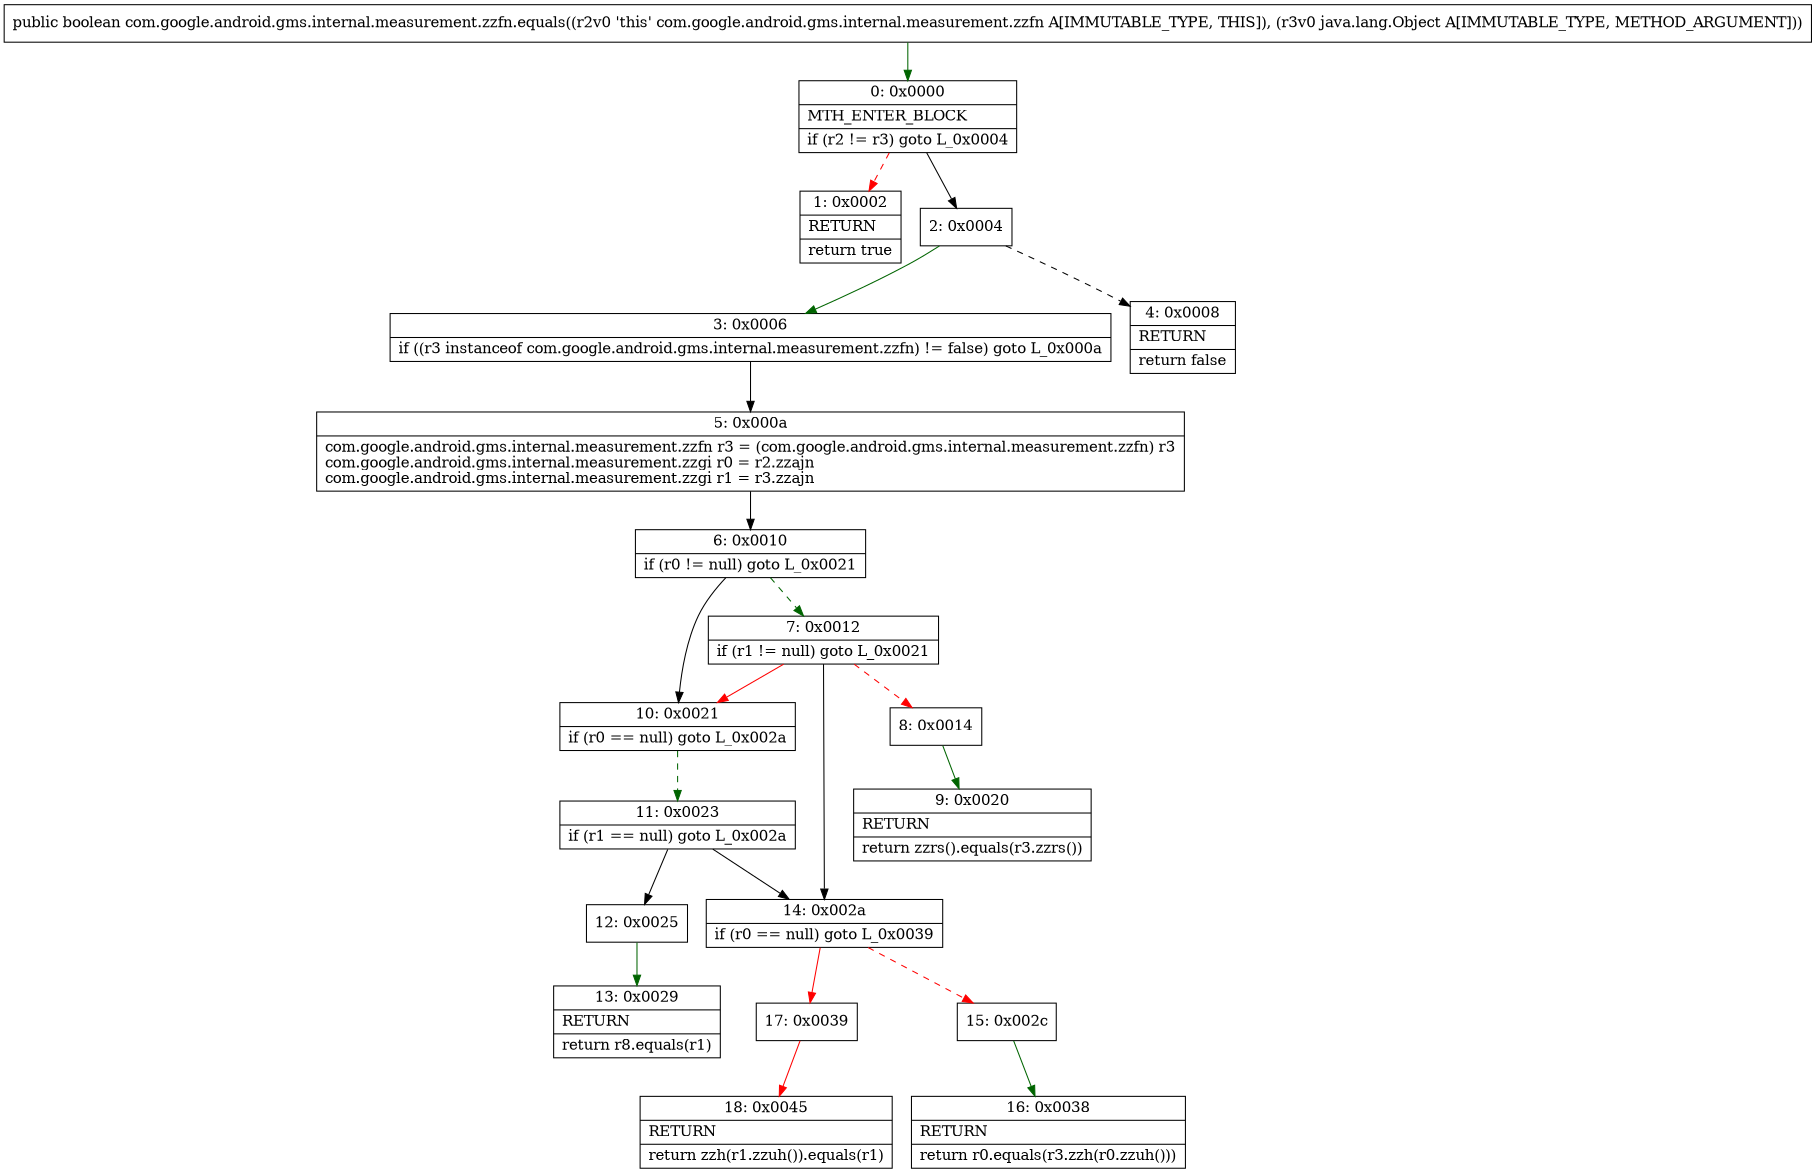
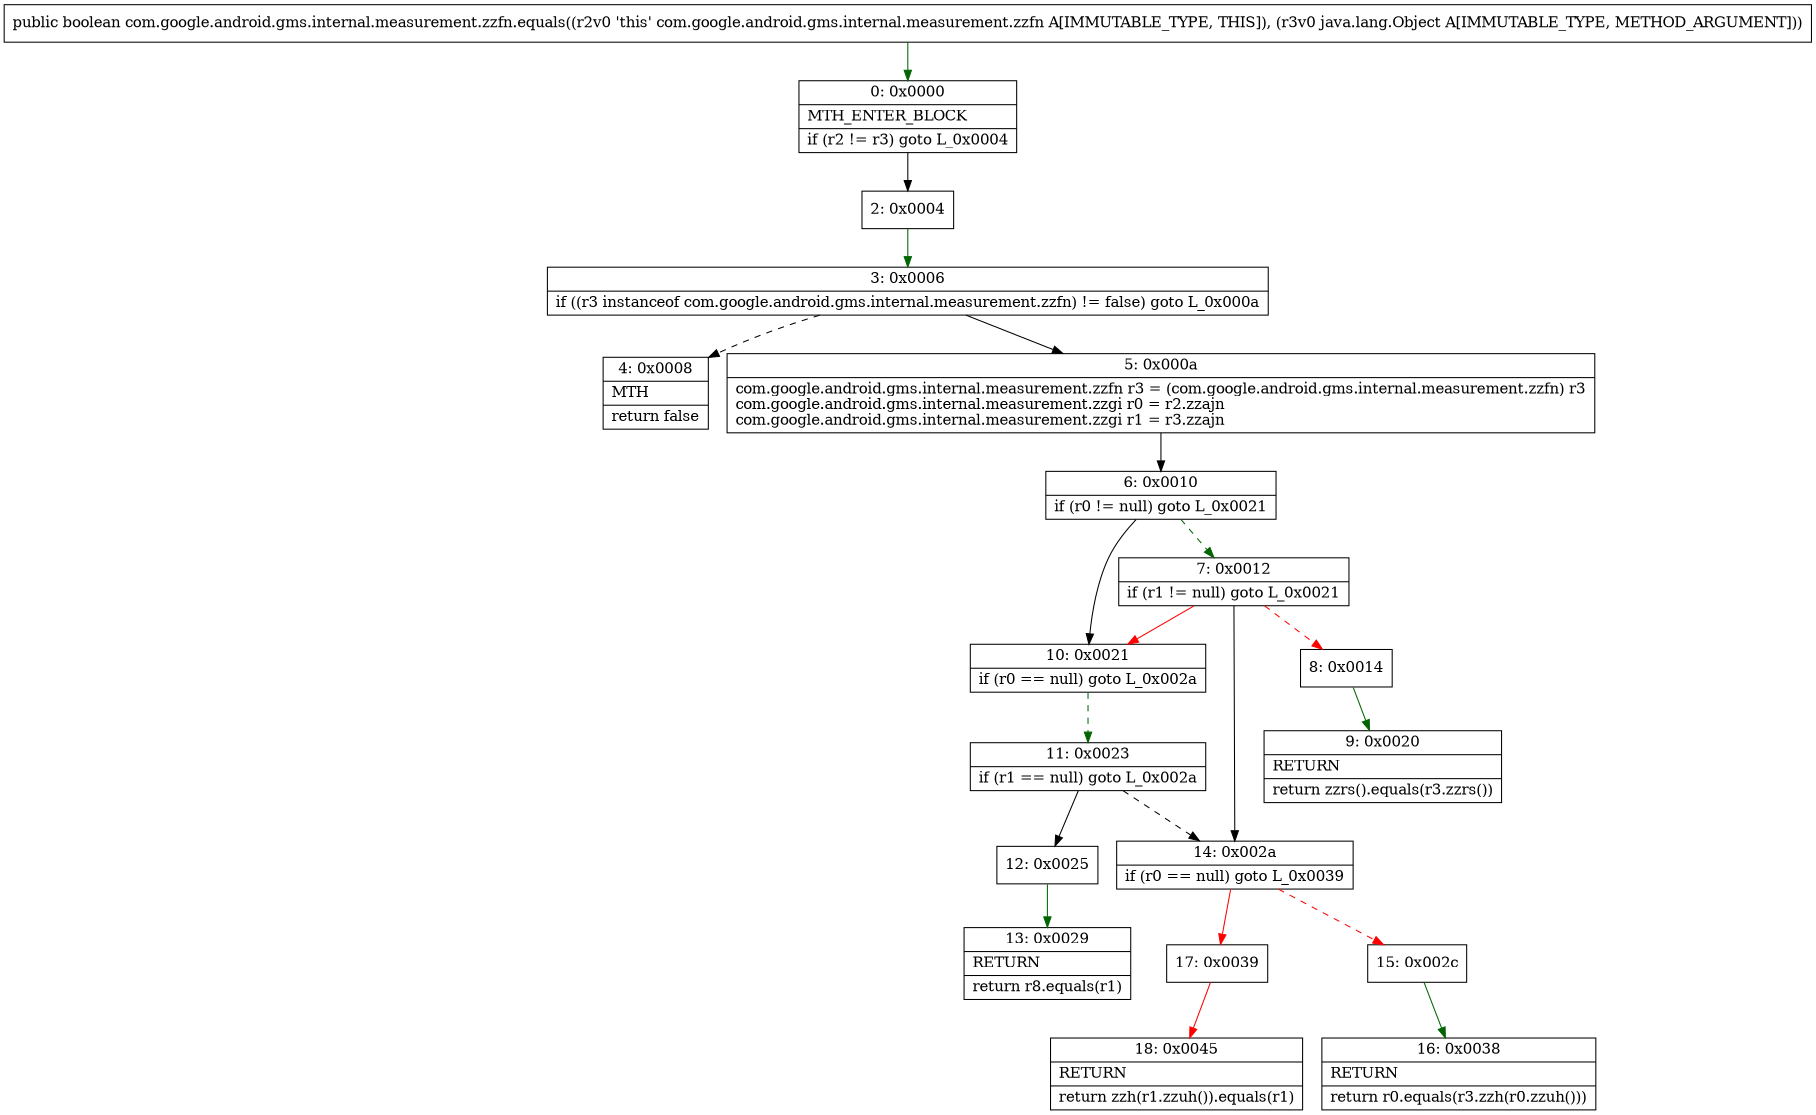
node "1: 0x0002": removed
edge "2: 0x0004" -> "4: 0x0008": now "3: 0x0006" -> "4: 0x0008"
node "4: 0x0008": text "RETURN" -> "MTH"
edge "11: 0x0023" -> "14: 0x002a": style solid -> dashed
